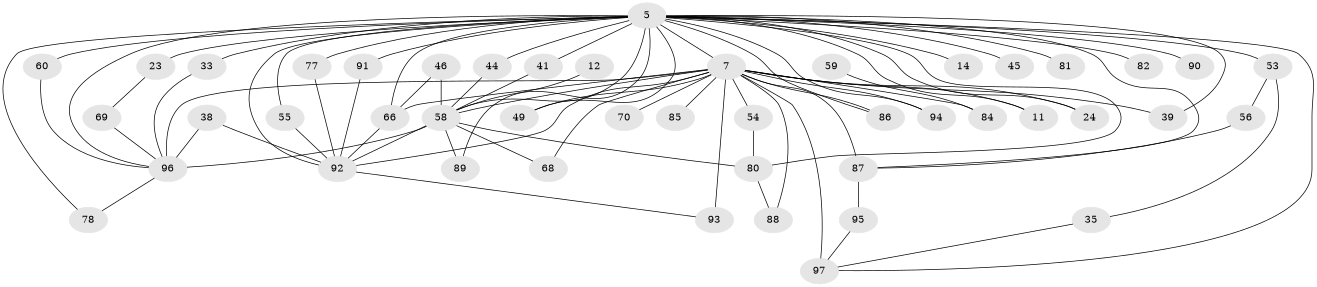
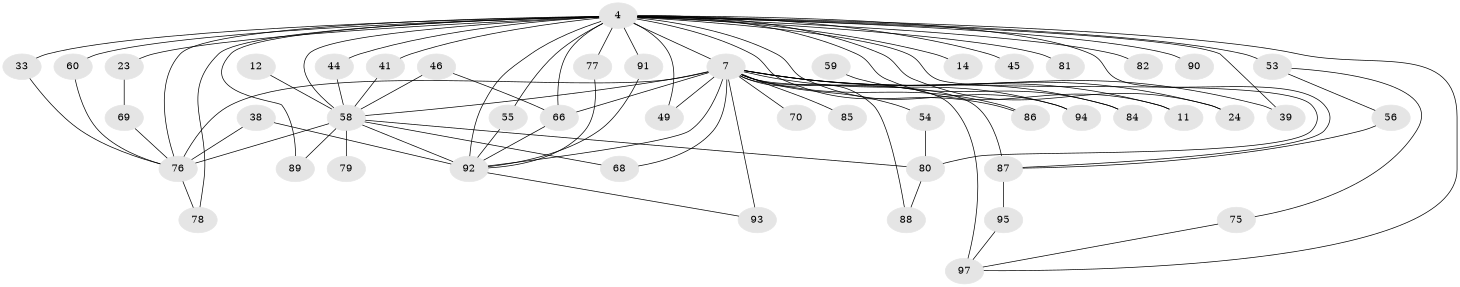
node "5": label "5" -> "4"
node "96": label "96" -> "76"
node "79": added
node "35": label "35" -> "75"
